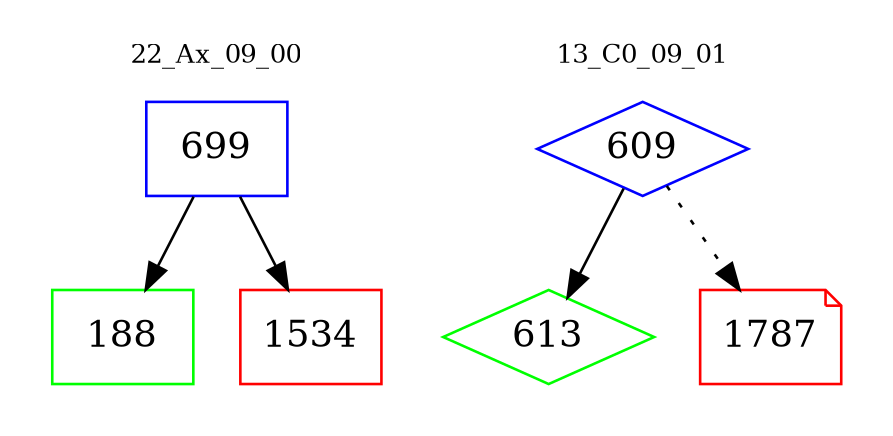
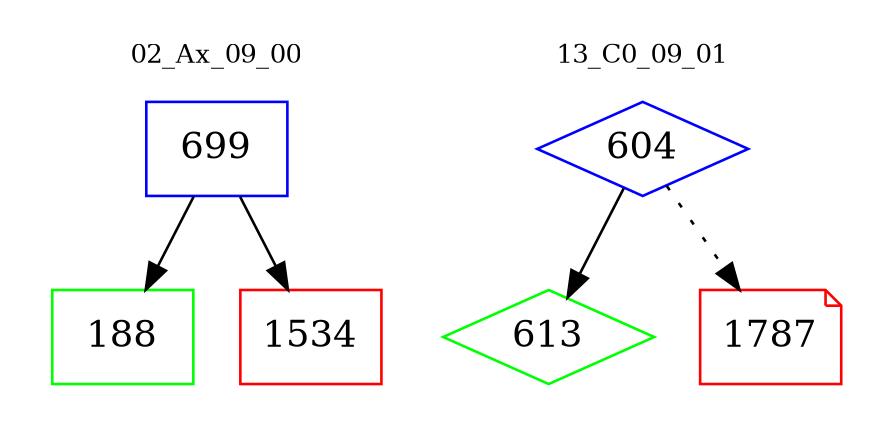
cluster "22_Ax_09_00": label "22_Ax_09_00" -> "02_Ax_09_00"
node "609": label "609" -> "604"
